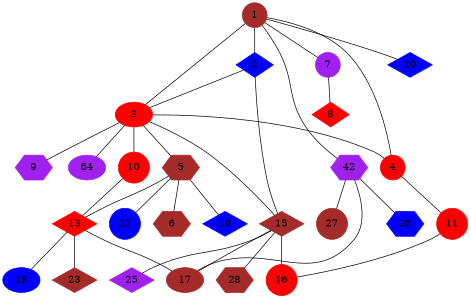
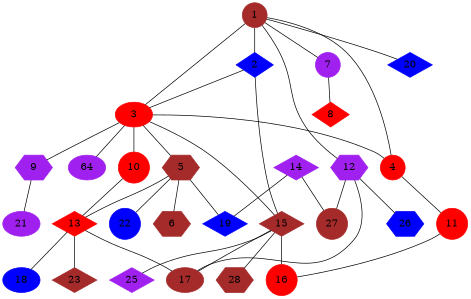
node "14": added
node "42": label "42" -> "12"
node "21": added
